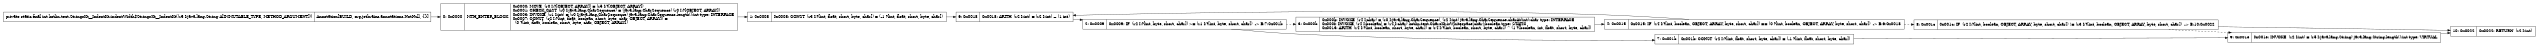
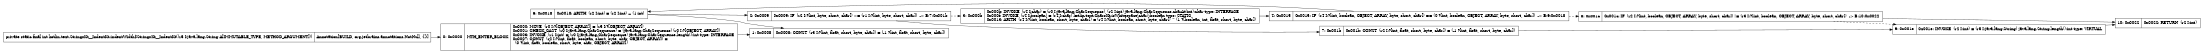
edge "1: 0x0008" -> "6: 0x0018": reversed
